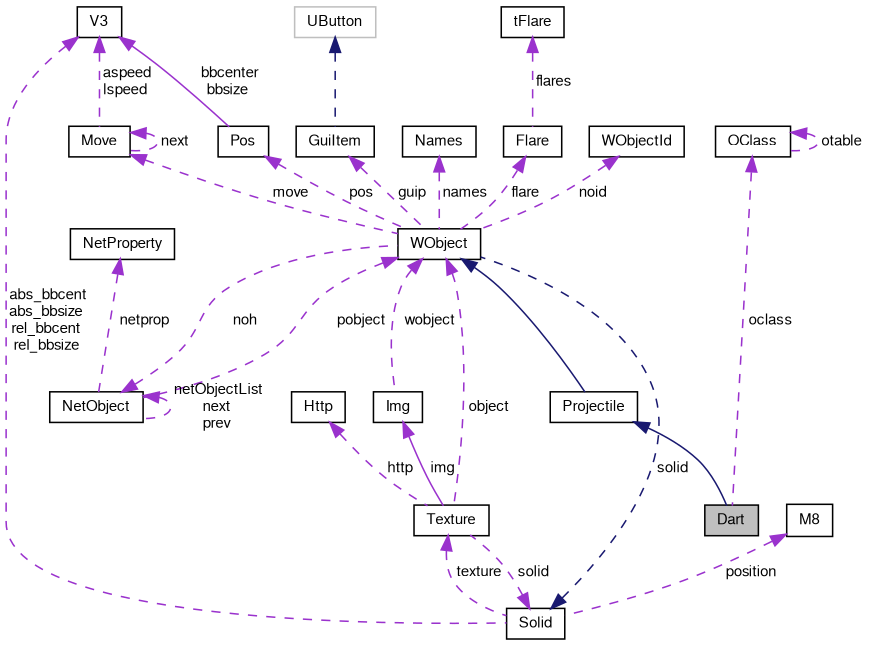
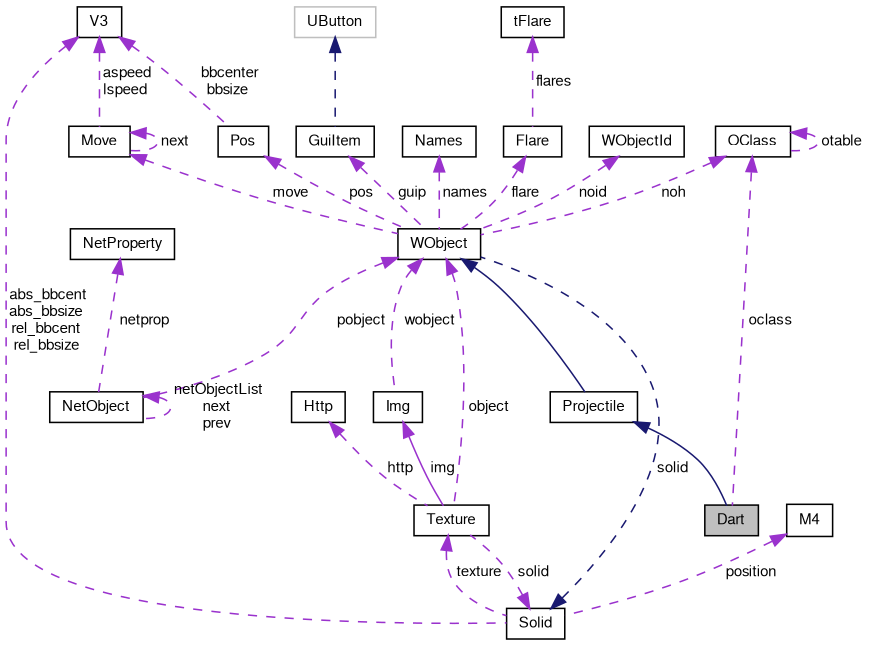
edge "Pos" -> "V3": style solid -> dashed
edge "WObject" -> "NetObject": now "WObject" -> "OClass"
node "M8": label "M8" -> "M4"
